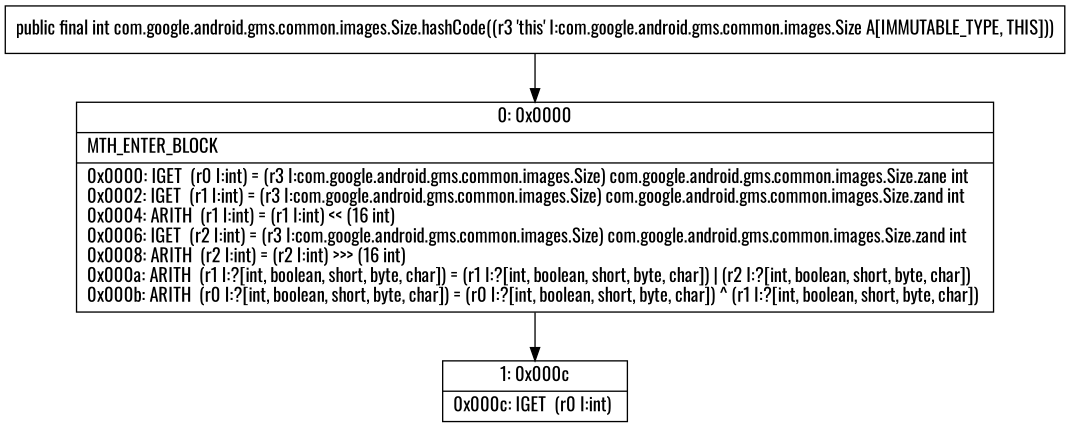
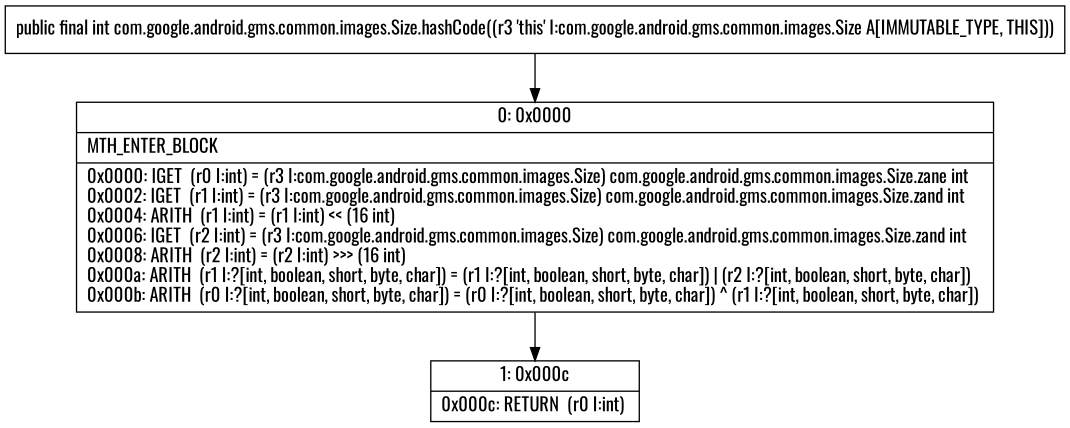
node "1: 0x000c": text "0x000c: IGET  (r0 I:int)" -> "0x000c: RETURN  (r0 I:int)"
